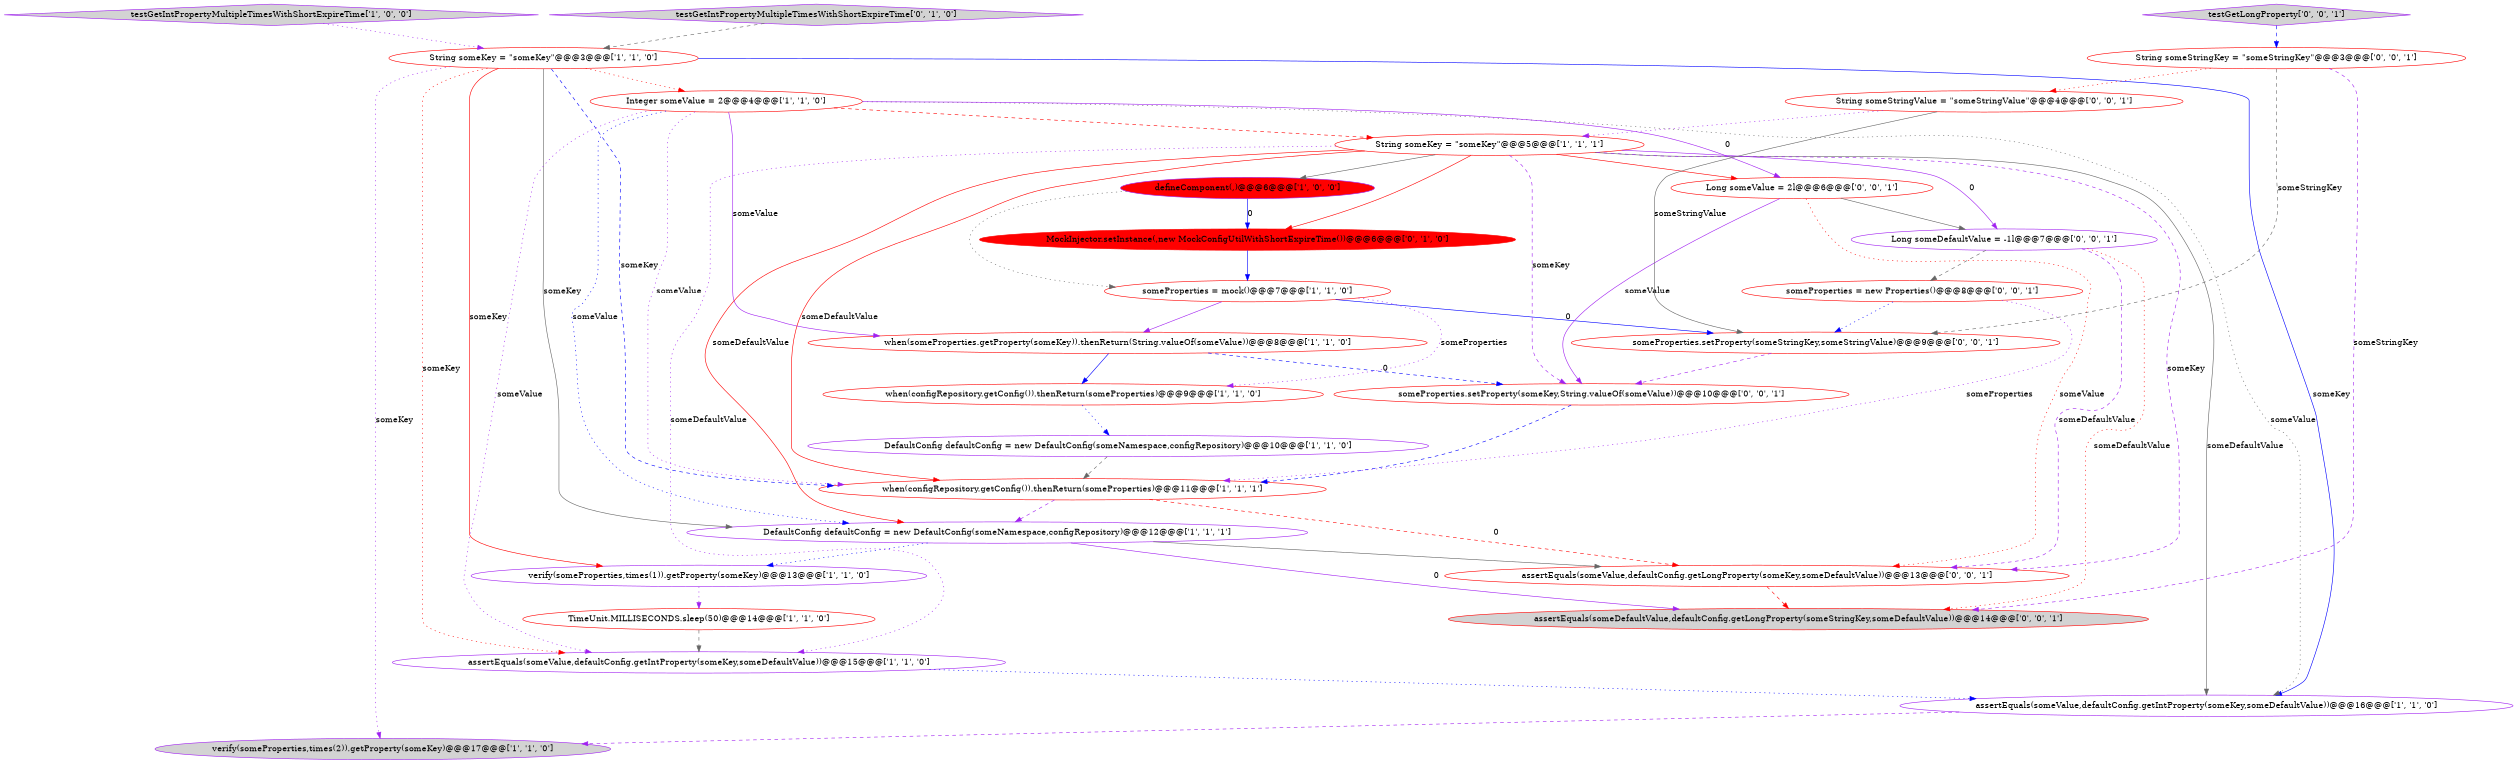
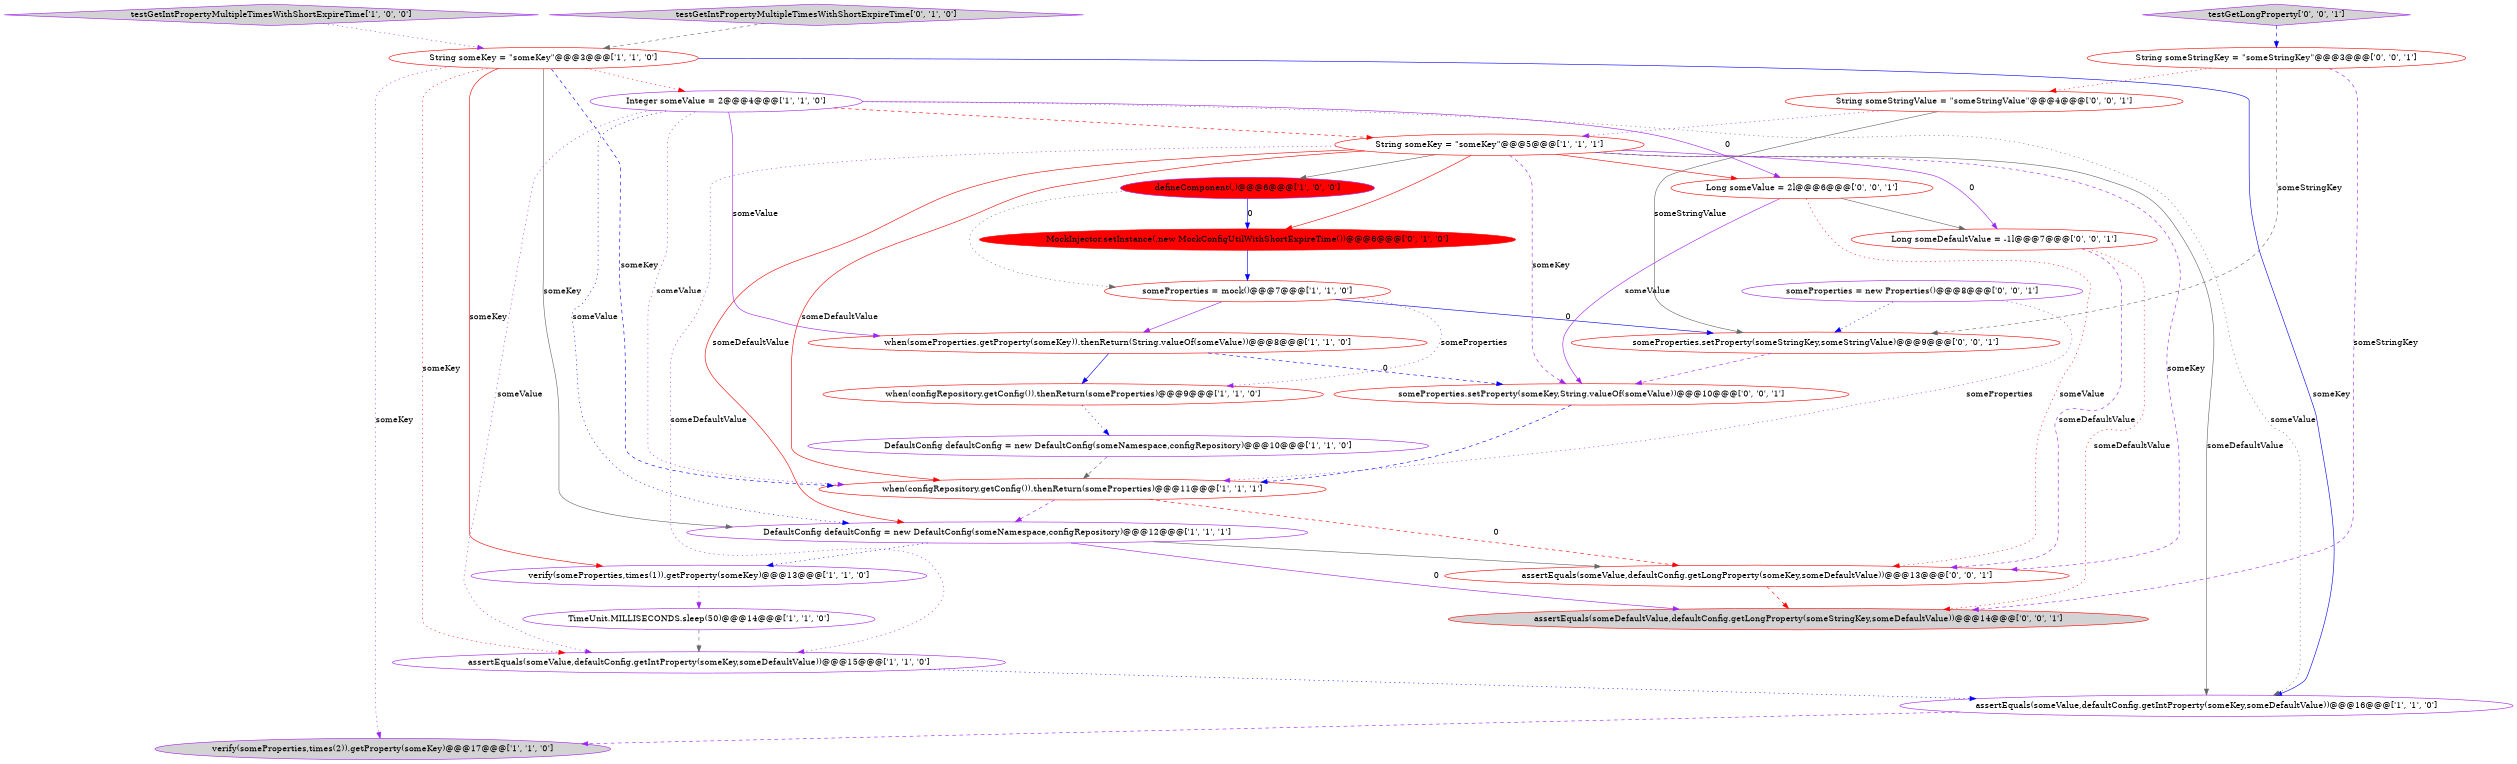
node "Integer someValue = 2@@@4@@@['1', '1', '0']": color red -> purple
node "Long someDefaultValue = -1l@@@7@@@['0', '0', '1']": color purple -> red
edge "Long someDefaultValue = -1l@@@7@@@['0', '0', '1']" -> "someProperties = new Properties()@@@8@@@['0', '0', '1']": removed
node "someProperties = new Properties()@@@8@@@['0', '0', '1']": color red -> purple
node "TimeUnit.MILLISECONDS.sleep(50)@@@14@@@['1', '1', '0']": color red -> purple
